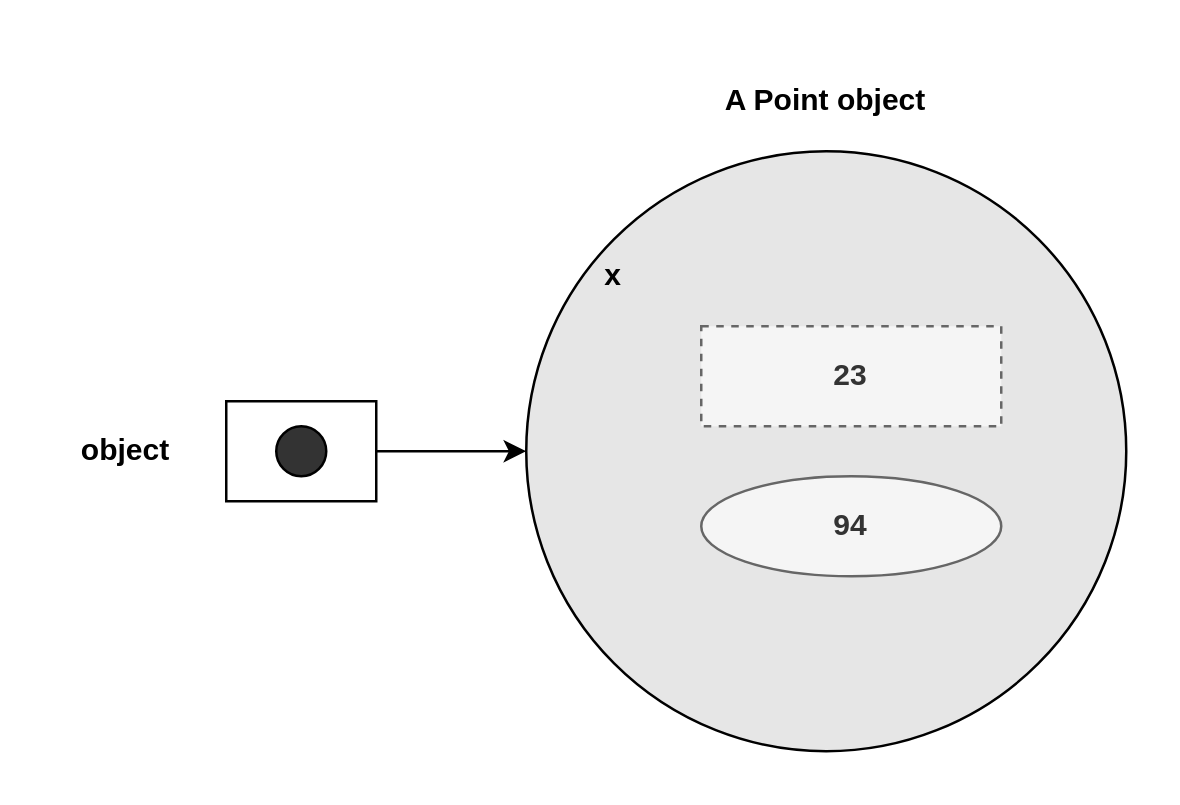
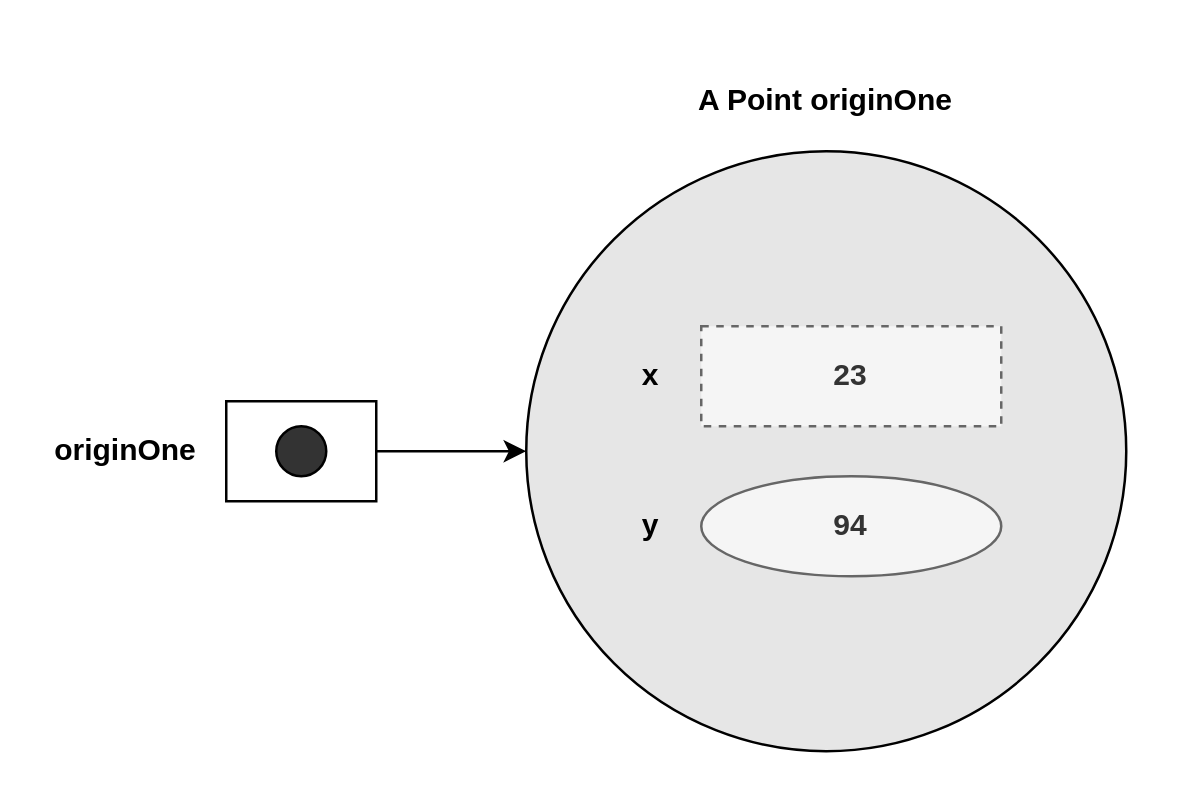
node "A Point object": label "A Point object" -> "A Point originOne"
node "x": moved (614, 276) -> (651, 376)
node "object": label "object" -> "originOne"
node "y": added
